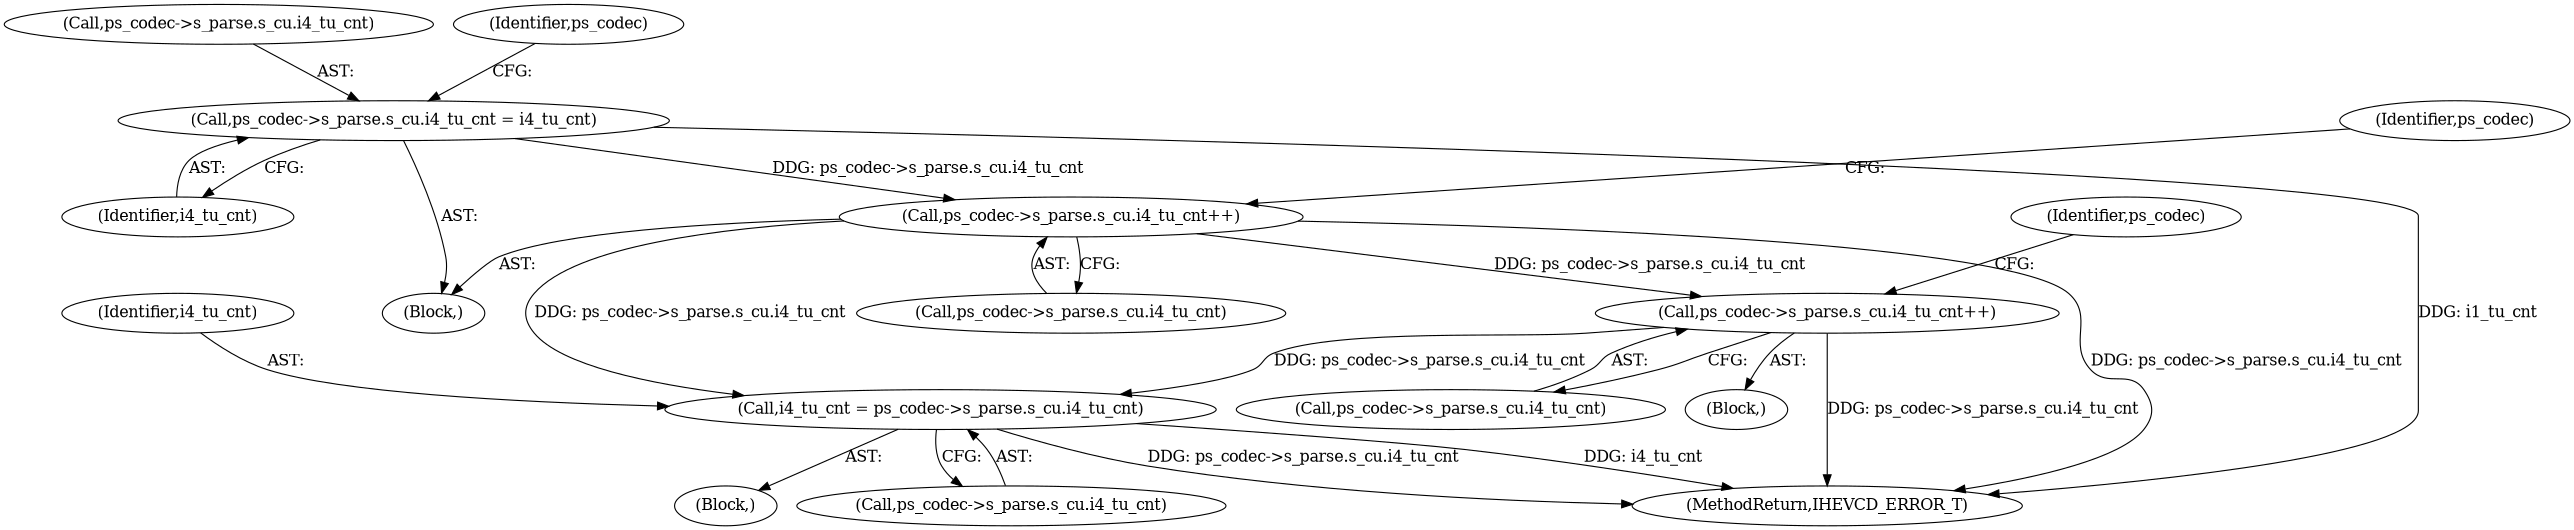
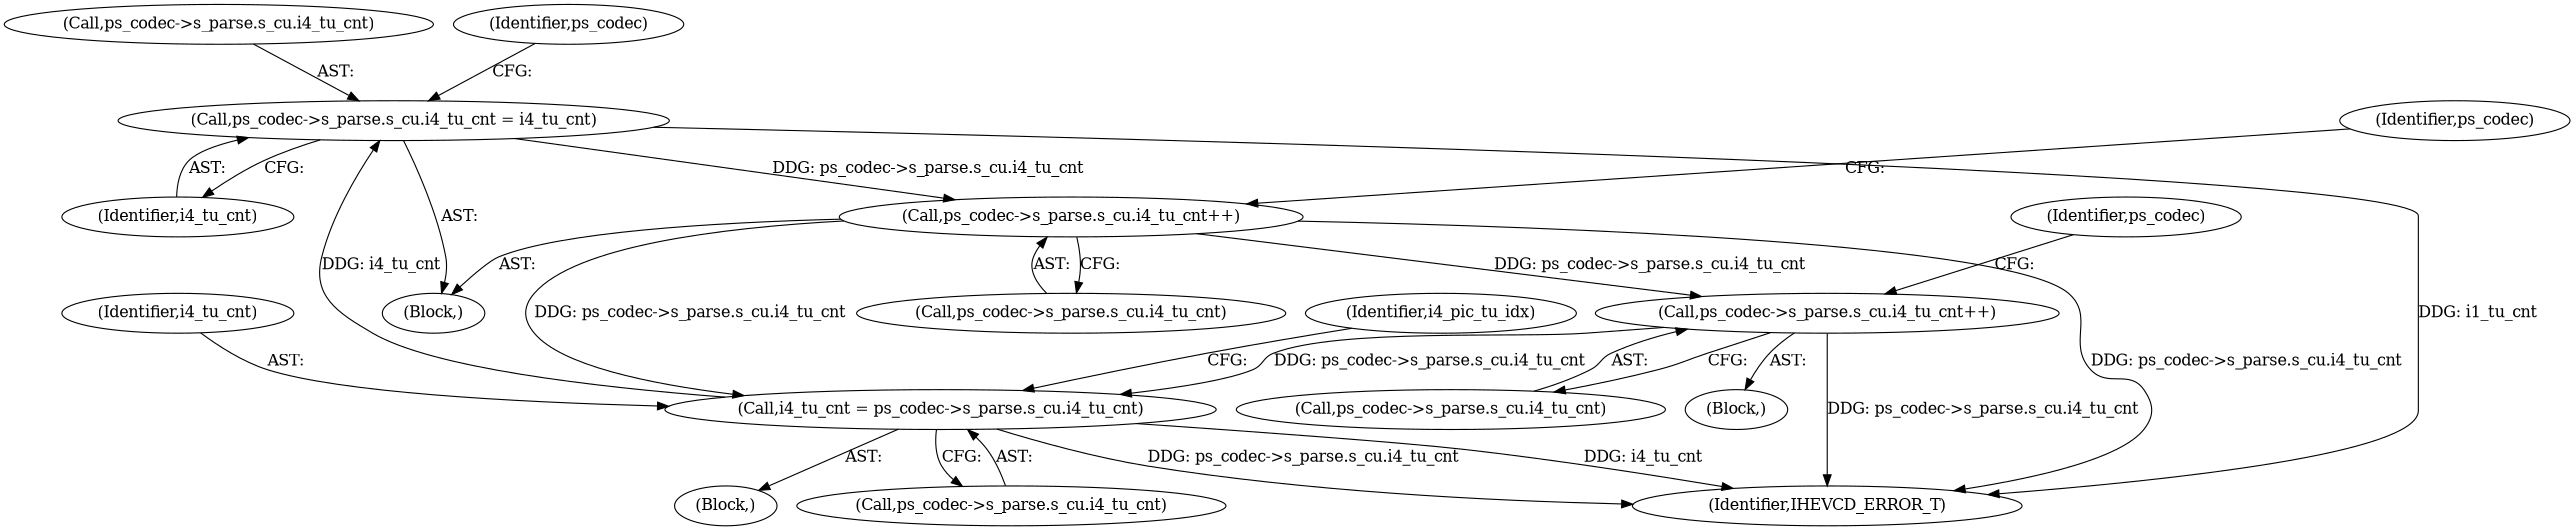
node "(Identifier,i4_pic_tu_idx)": added
edge "(Call,i4_tu_cnt = ps_codec->s_parse.s_cu.i4_tu_cnt)" -> "(Call,ps_codec->s_parse.s_cu.i4_tu_cnt = i4_tu_cnt)": added, label "DDG: i4_tu_cnt"
node "(MethodReturn,IHEVCD_ERROR_T)": label "(MethodReturn,IHEVCD_ERROR_T)" -> "(Identifier,IHEVCD_ERROR_T)"
